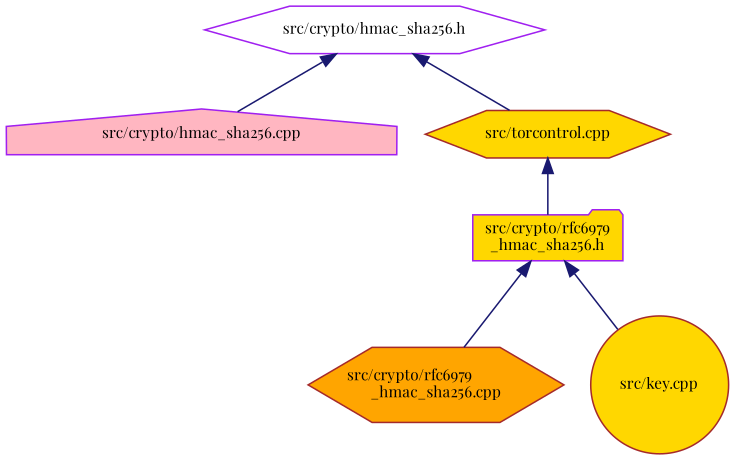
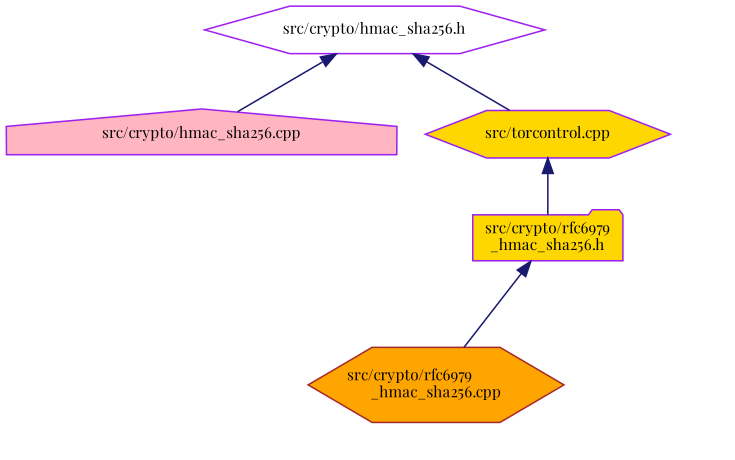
node "src/torcontrol.cpp": color brown -> purple
node "src/key.cpp": removed
